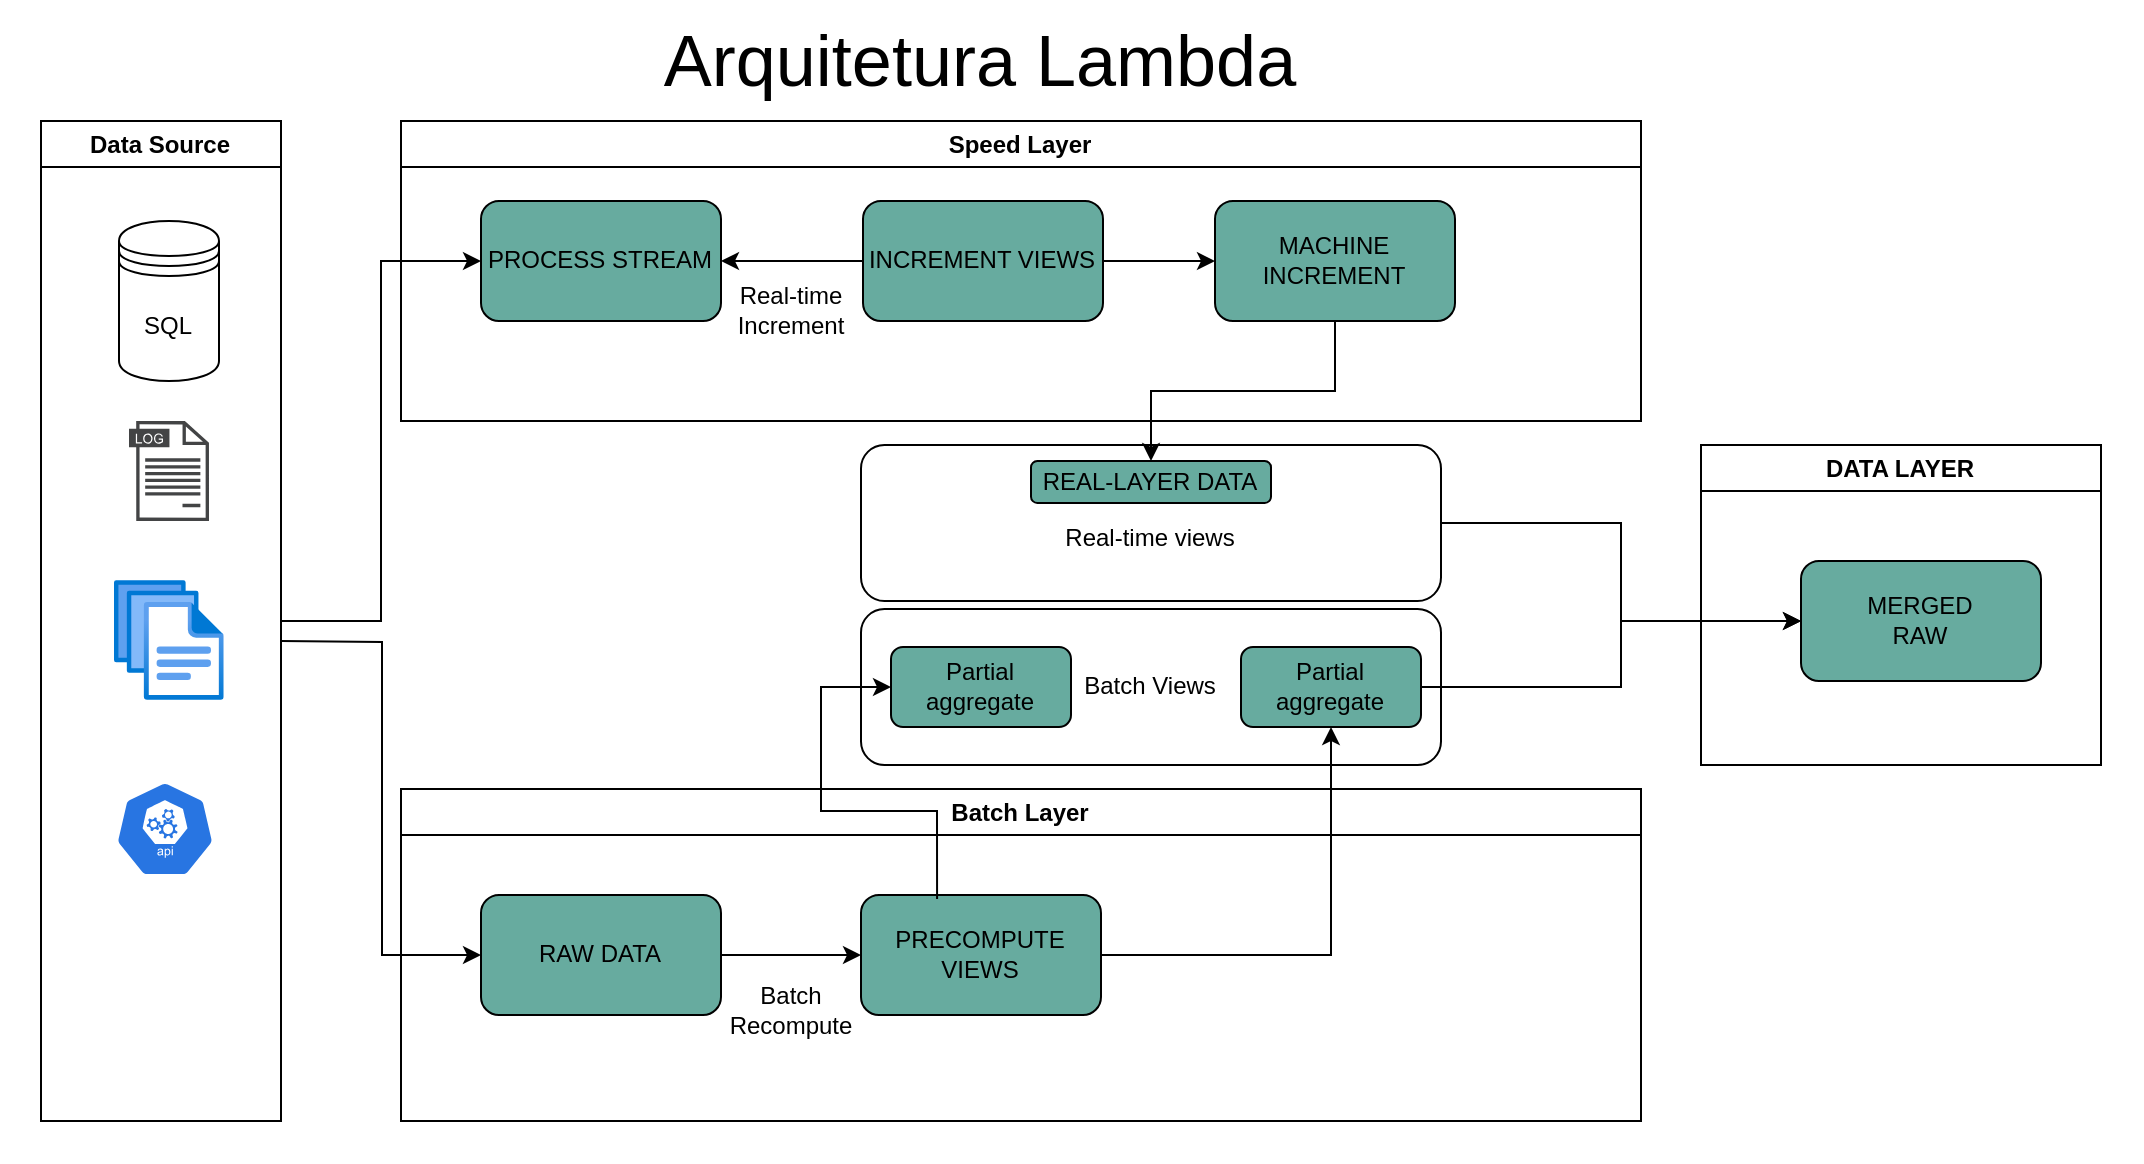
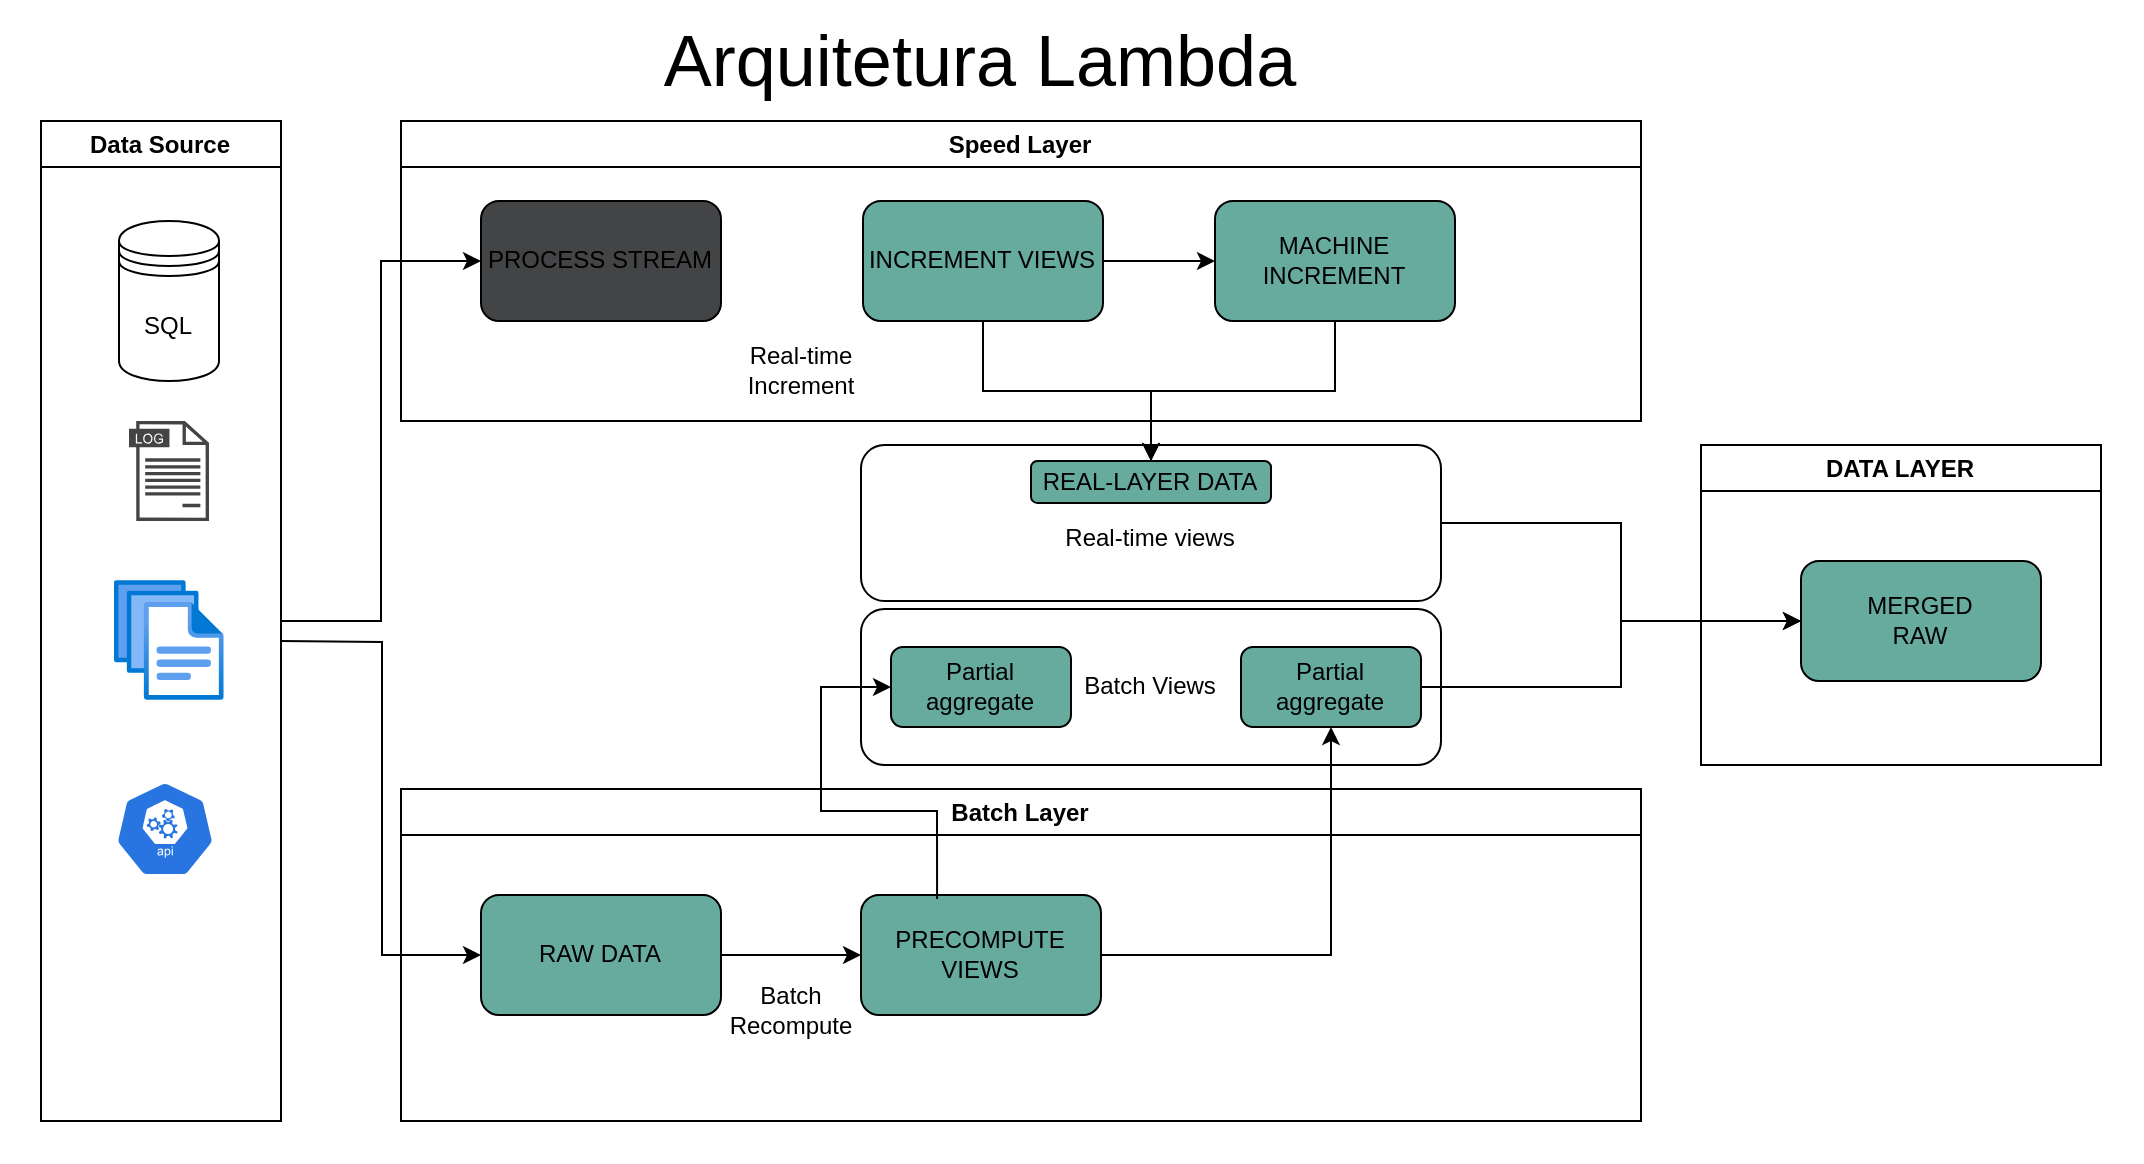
node "PROCESS STREAM": fillcolor #67ab9f -> #434445
edge "INCREMENT VIEWS" -> "PROCESS STREAM": now "INCREMENT VIEWS" -> "REAL-LAYER DATA"
node "Real-time Increment": moved (791, 311) -> (801, 371)
